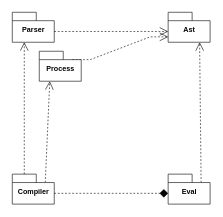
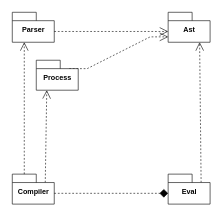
node "Process": moved (60, 66) -> (57, 75)
